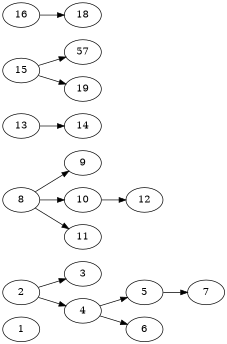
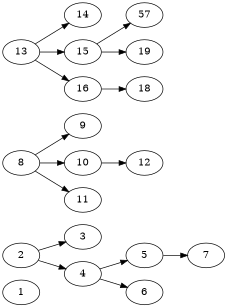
edge "13" -> "15": added
edge "13" -> "16": added
